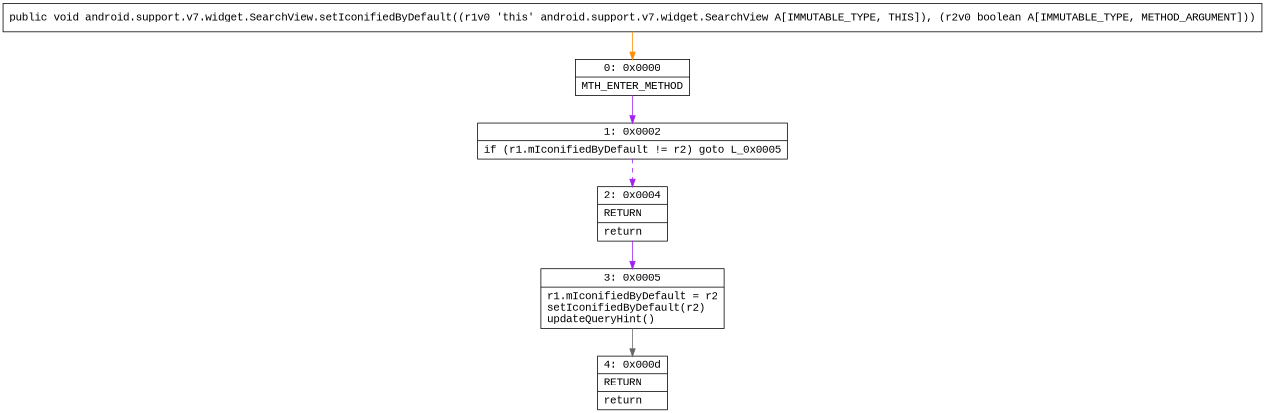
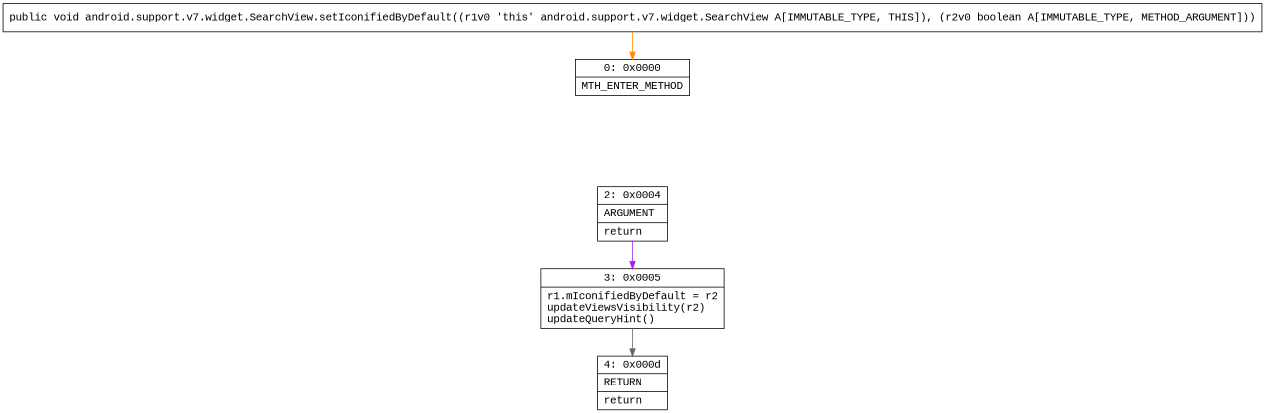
node "1: 0x0002": removed
node "2: 0x0004": text "RETURN" -> "ARGUMENT"
node "3: 0x0005": text "setIconifiedByDefault(r2)" -> "updateViewsVisibility(r2)"
